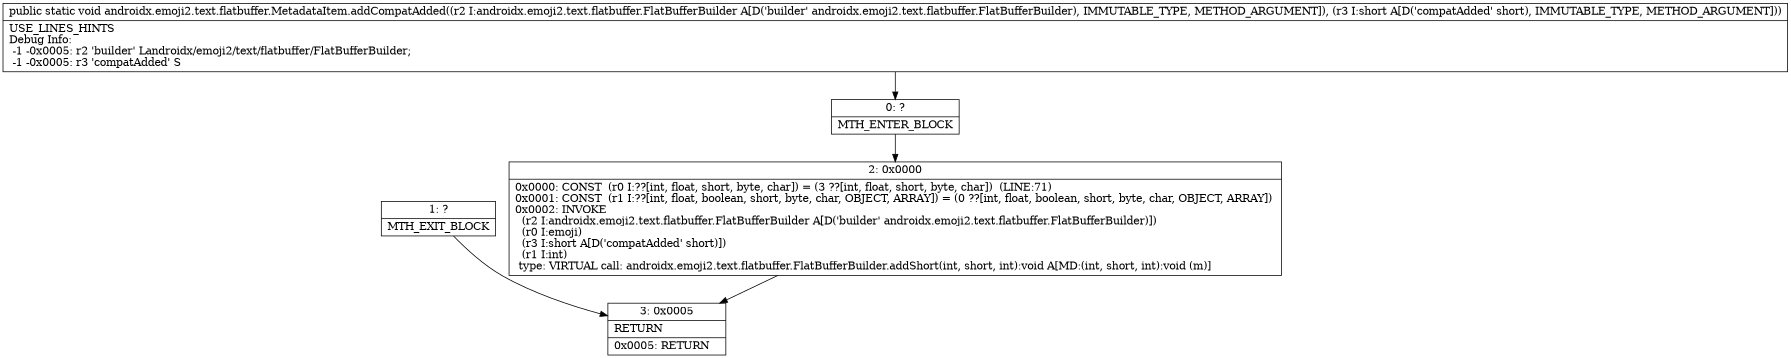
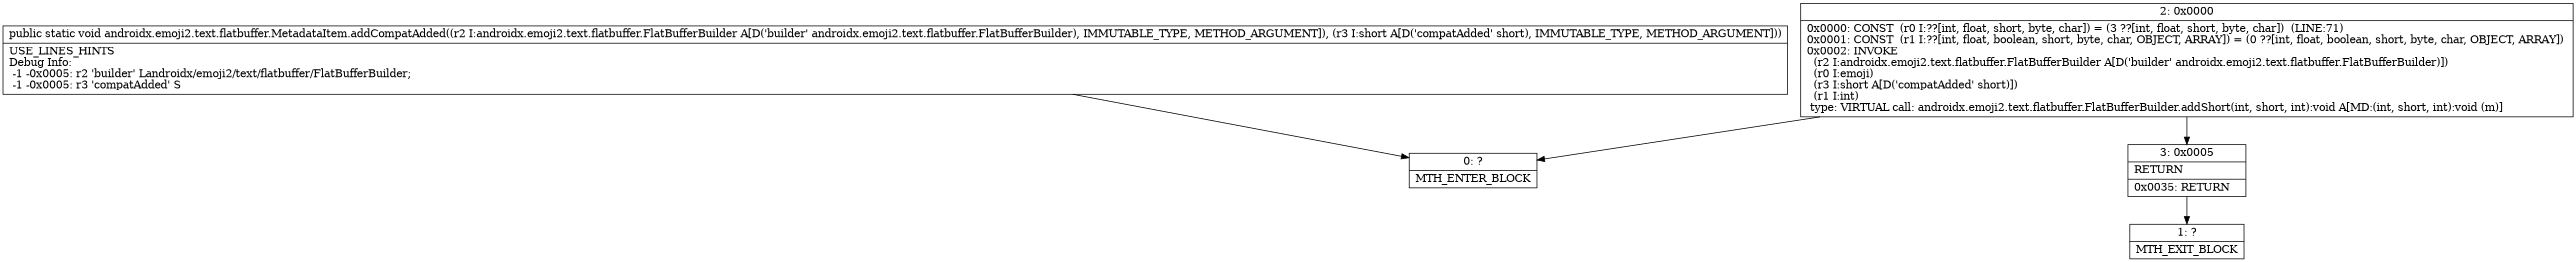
edge "0: ?" -> "2: 0x0000": reversed
edge "1: ?" -> "3: 0x0005": reversed
node "3: 0x0005": text "0x0005: RETURN" -> "0x0035: RETURN"
